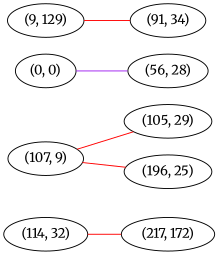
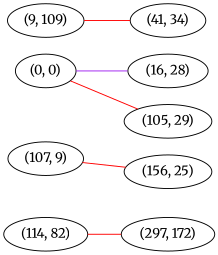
node "(9, 129)": label "(9, 129)" -> "(9, 109)"
node "(91, 34)": label "(91, 34)" -> "(41, 34)"
node "(56, 28)": label "(56, 28)" -> "(16, 28)"
edge "(105, 29)" -- "(107, 9)": now "(105, 29)" -- "(0, 0)"
node "(196, 25)": label "(196, 25)" -> "(156, 25)"
node "(114, 32)": label "(114, 32)" -> "(114, 82)"
node "(217, 172)": label "(217, 172)" -> "(297, 172)"
